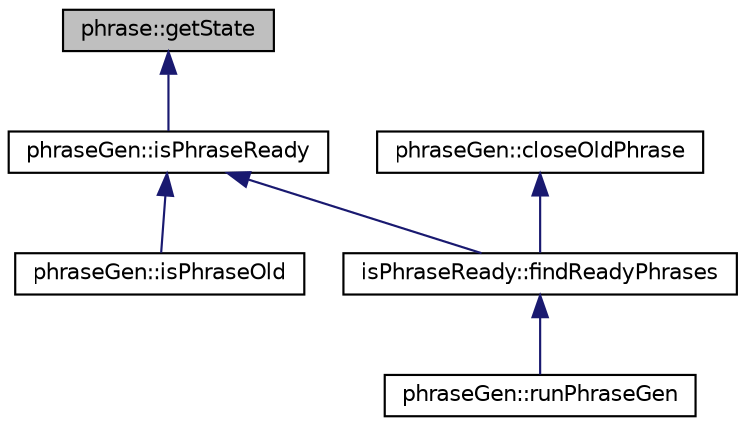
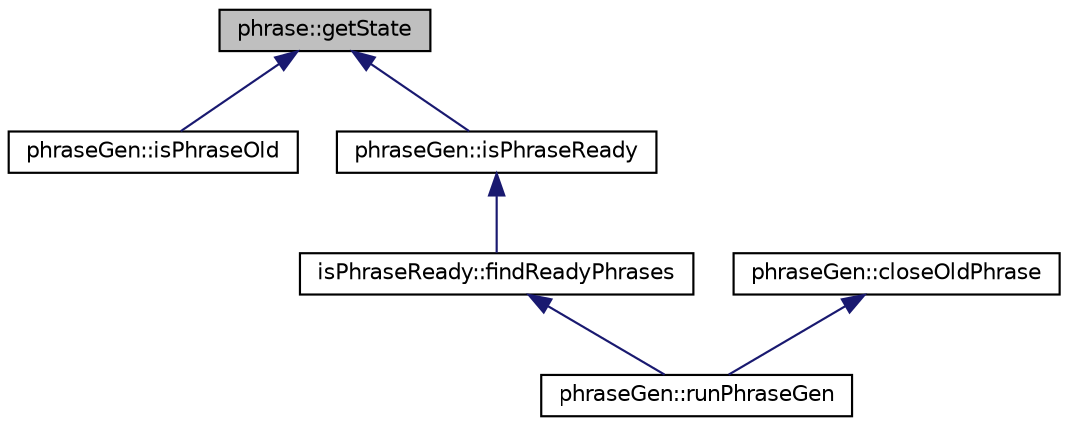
edge "phraseGen::isPhraseOld" -> "phraseGen::isPhraseReady": now "phraseGen::isPhraseOld" -> "phrase::getState"
edge "isPhraseReady::findReadyPhrases" -> "phraseGen::closeOldPhrase": now "phraseGen::runPhraseGen" -> "phraseGen::closeOldPhrase"
